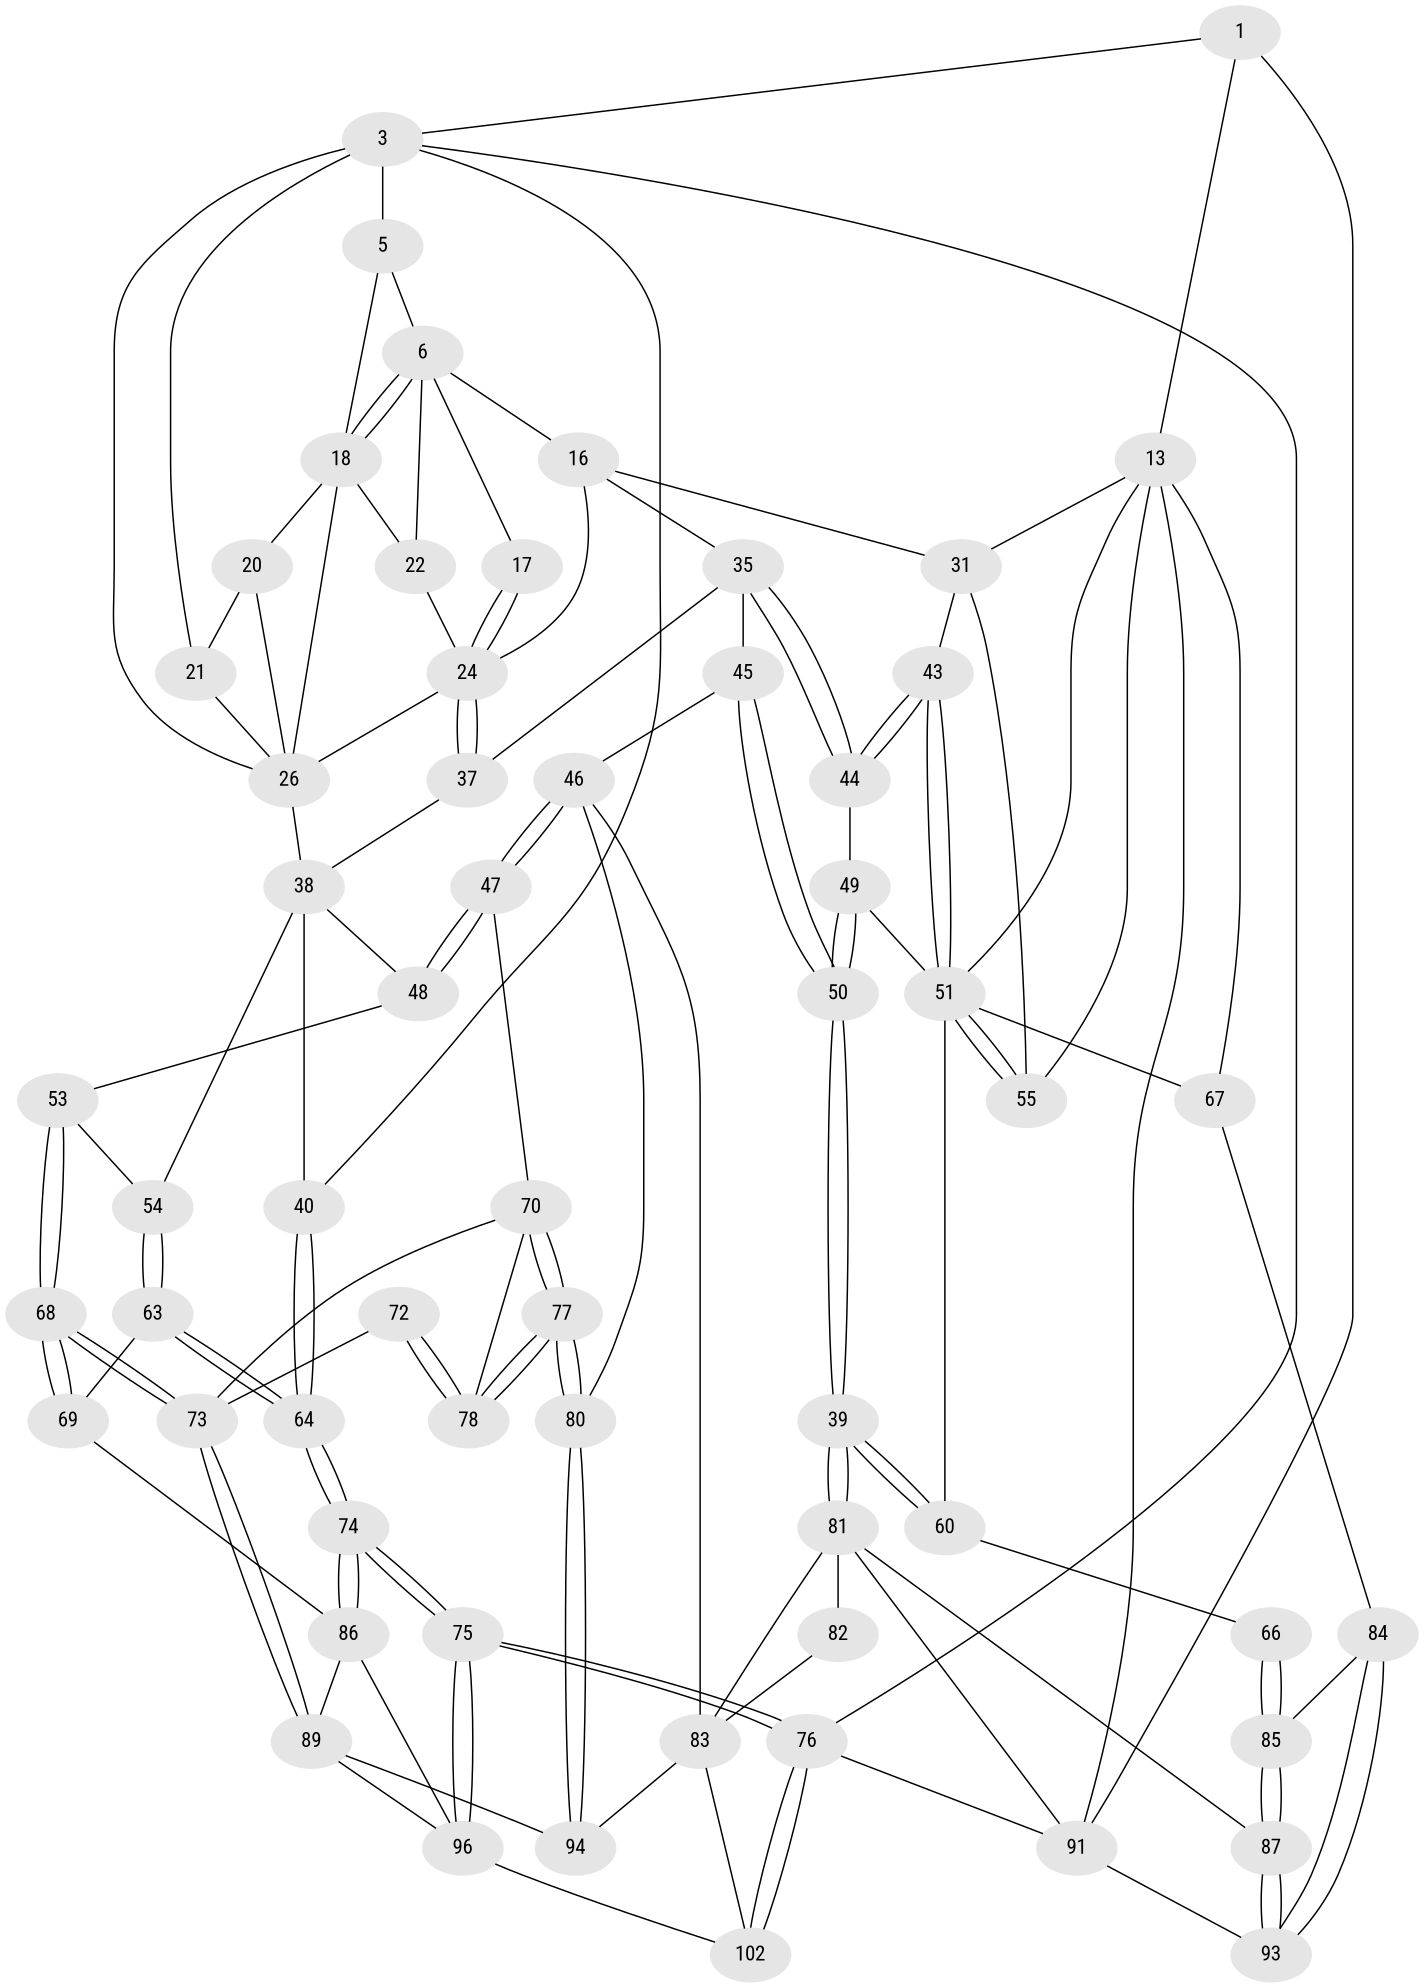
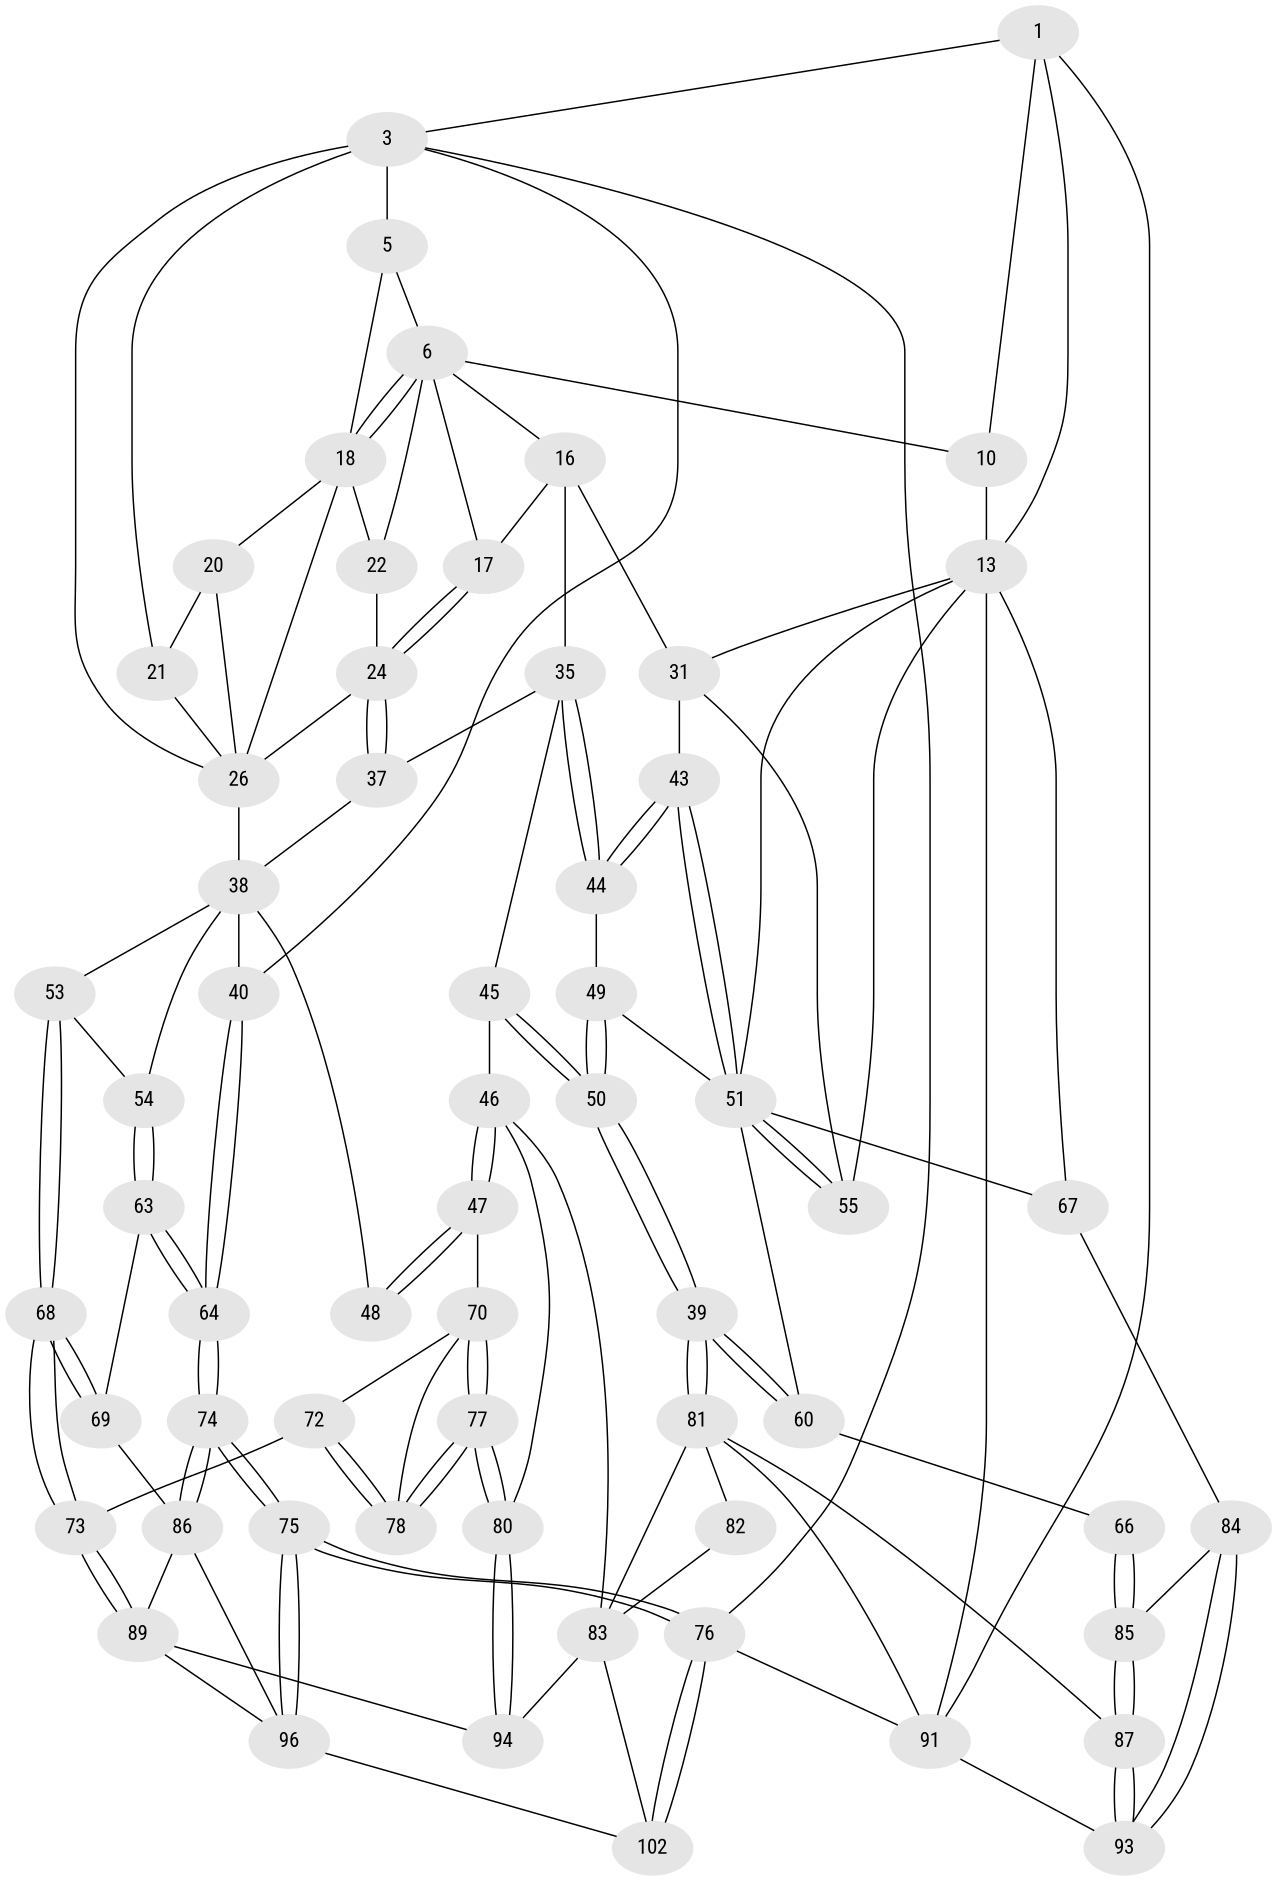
node "10": added
edge "16" -- "24": now "16" -- "17"
edge "48" -- "53": now "38" -- "53"
edge "70" -- "73": now "70" -- "72"
